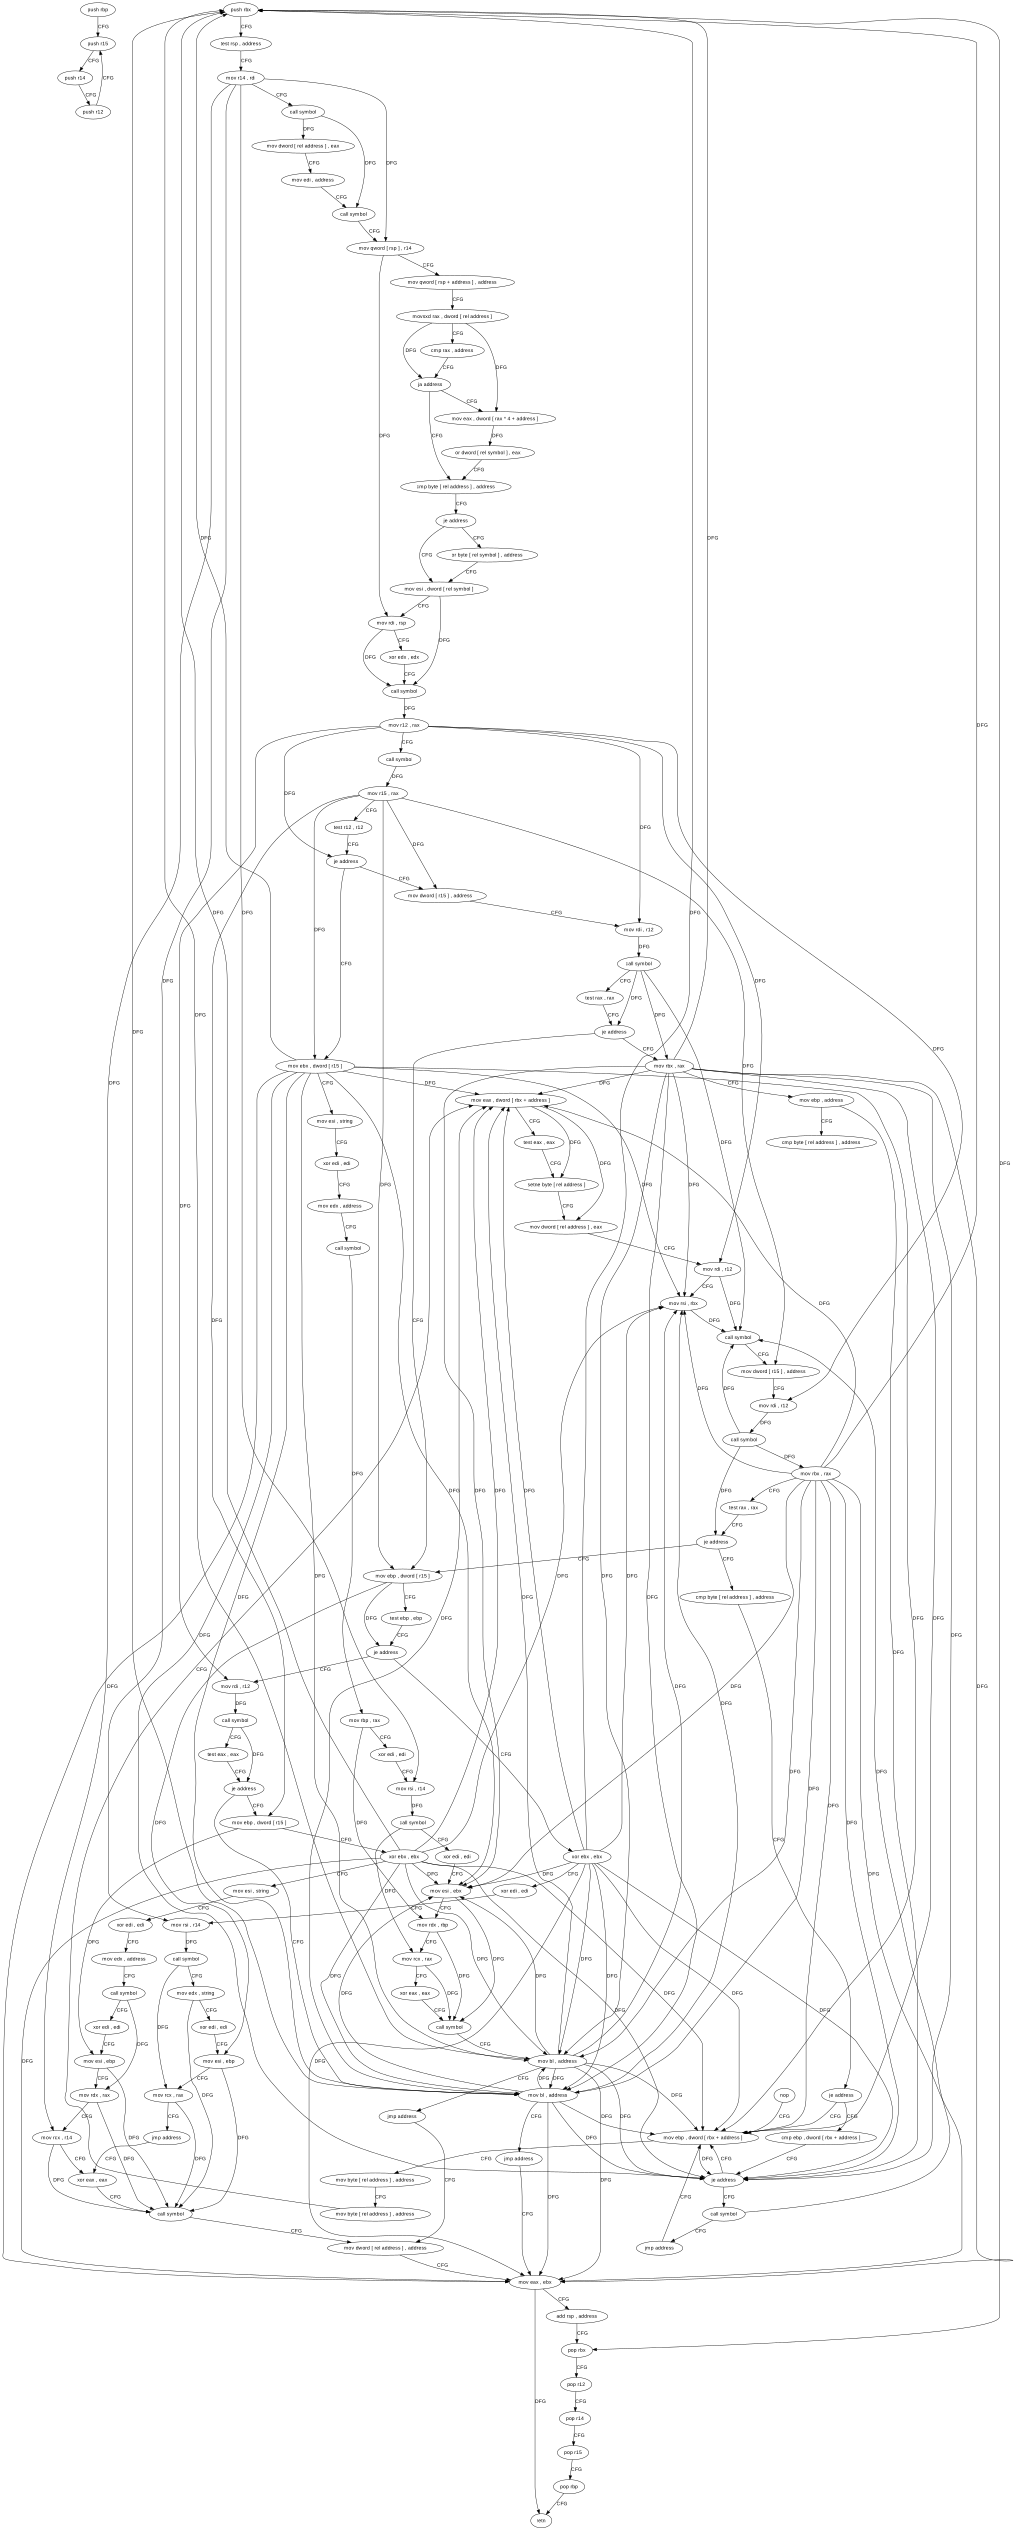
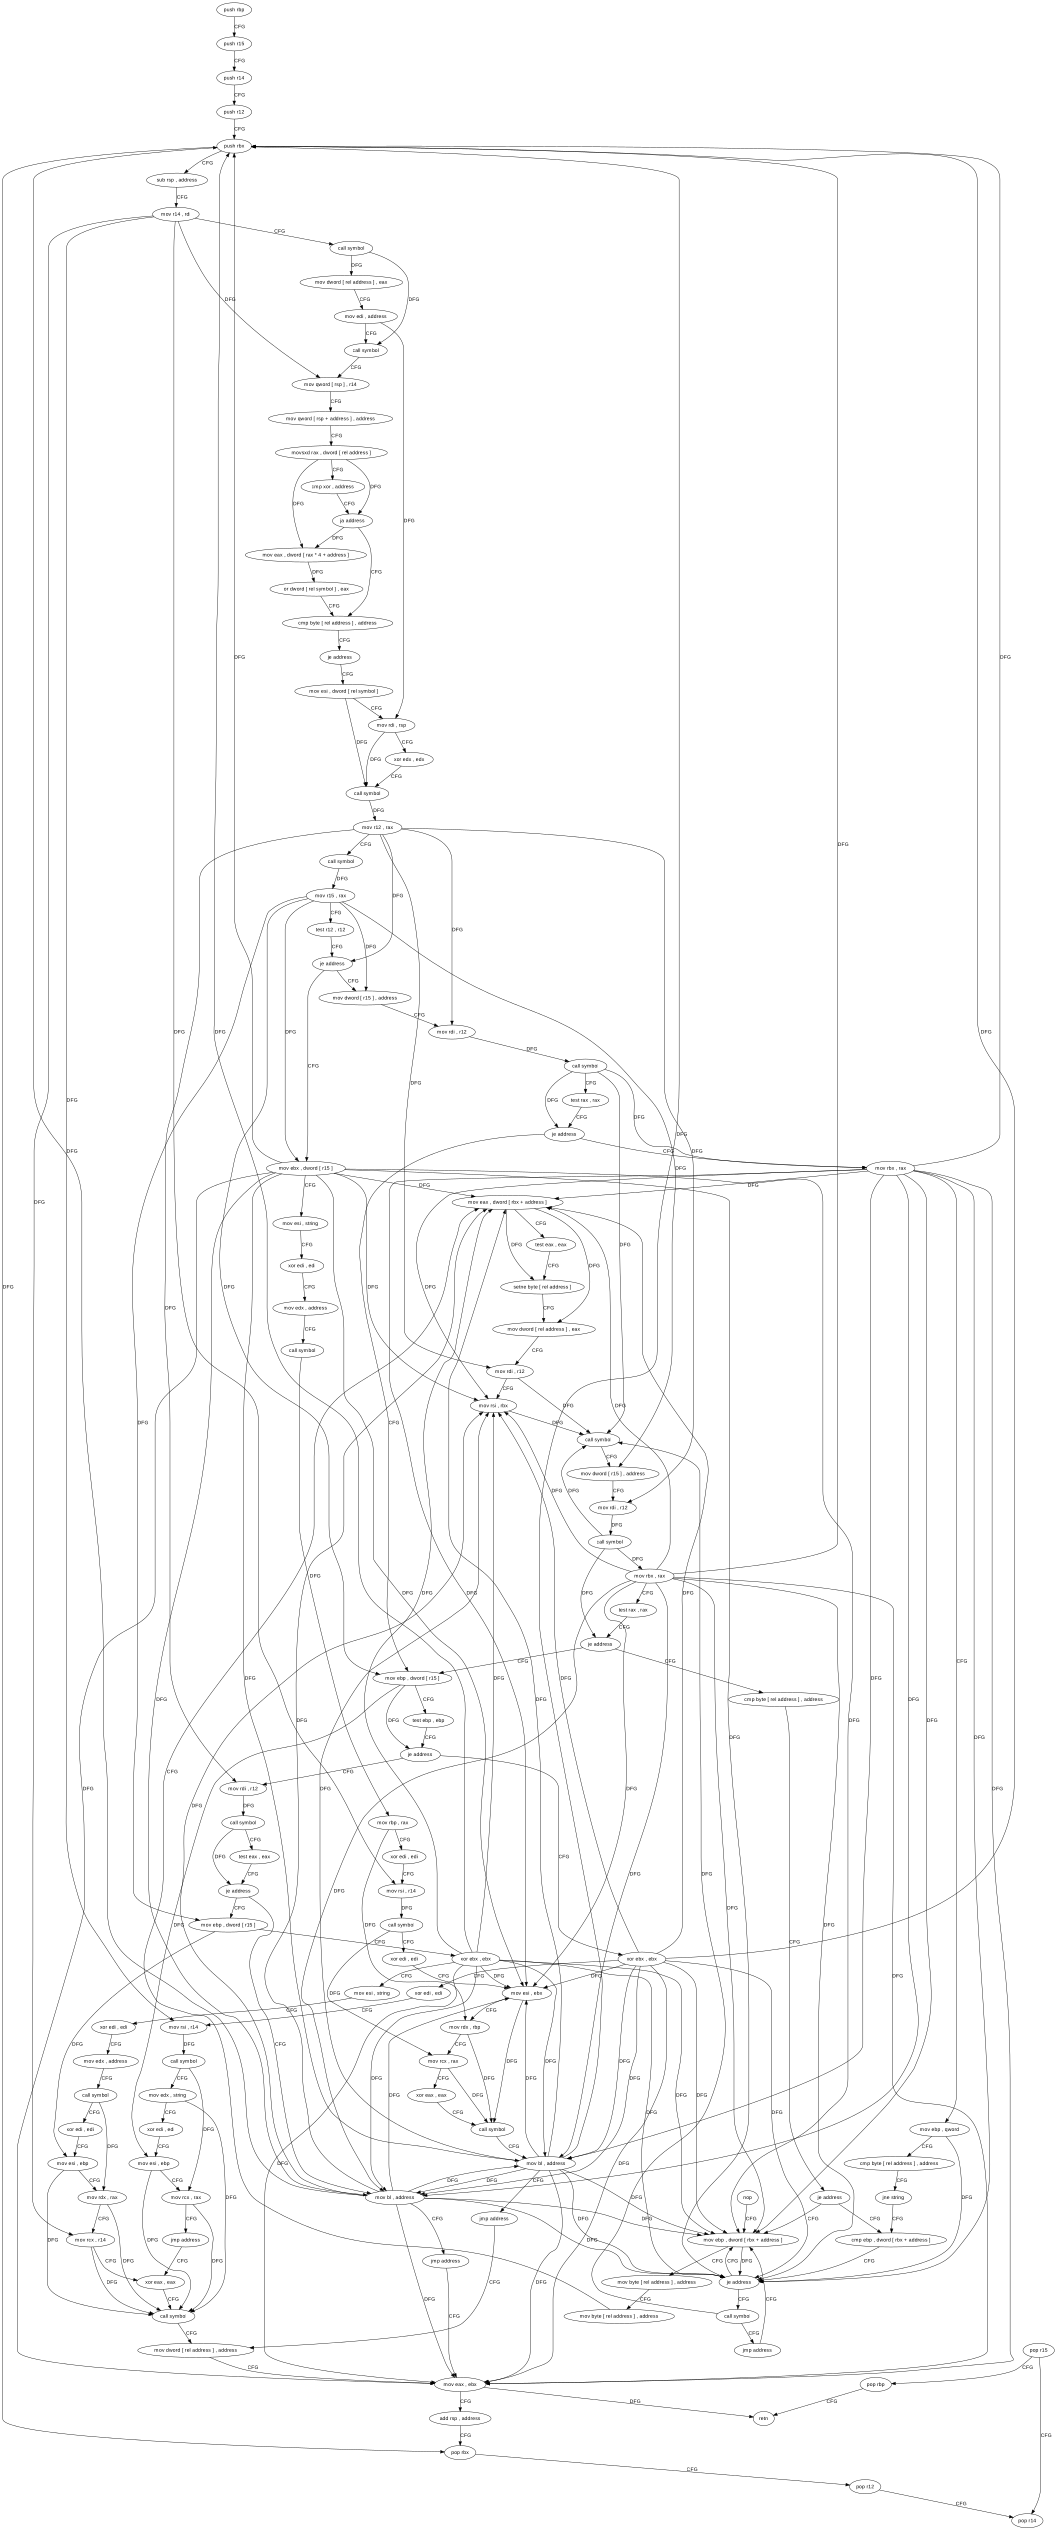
node "test rsp , address": label "test rsp , address" -> "sub rsp , address"
edge "push r12" -> "push r15": now "push r12" -> "push rbx"
node "cmp rax , address": label "cmp rax , address" -> "cmp xor , address"
edge "ja address" -> "mov eax , dword [ rax * 4 + address ]": label "CFG" -> "DFG"
edge "mov qword [ rsp ] , r14" -> "mov rdi , rsp": now "mov edi , address" -> "mov rdi , rsp"
node "or byte [ rel symbol ] , address": removed
node "mov ebp , address": label "mov ebp , address" -> "mov ebp , qword"
node "jne string": added
edge "pop r14" -> "pop r15": reversed
